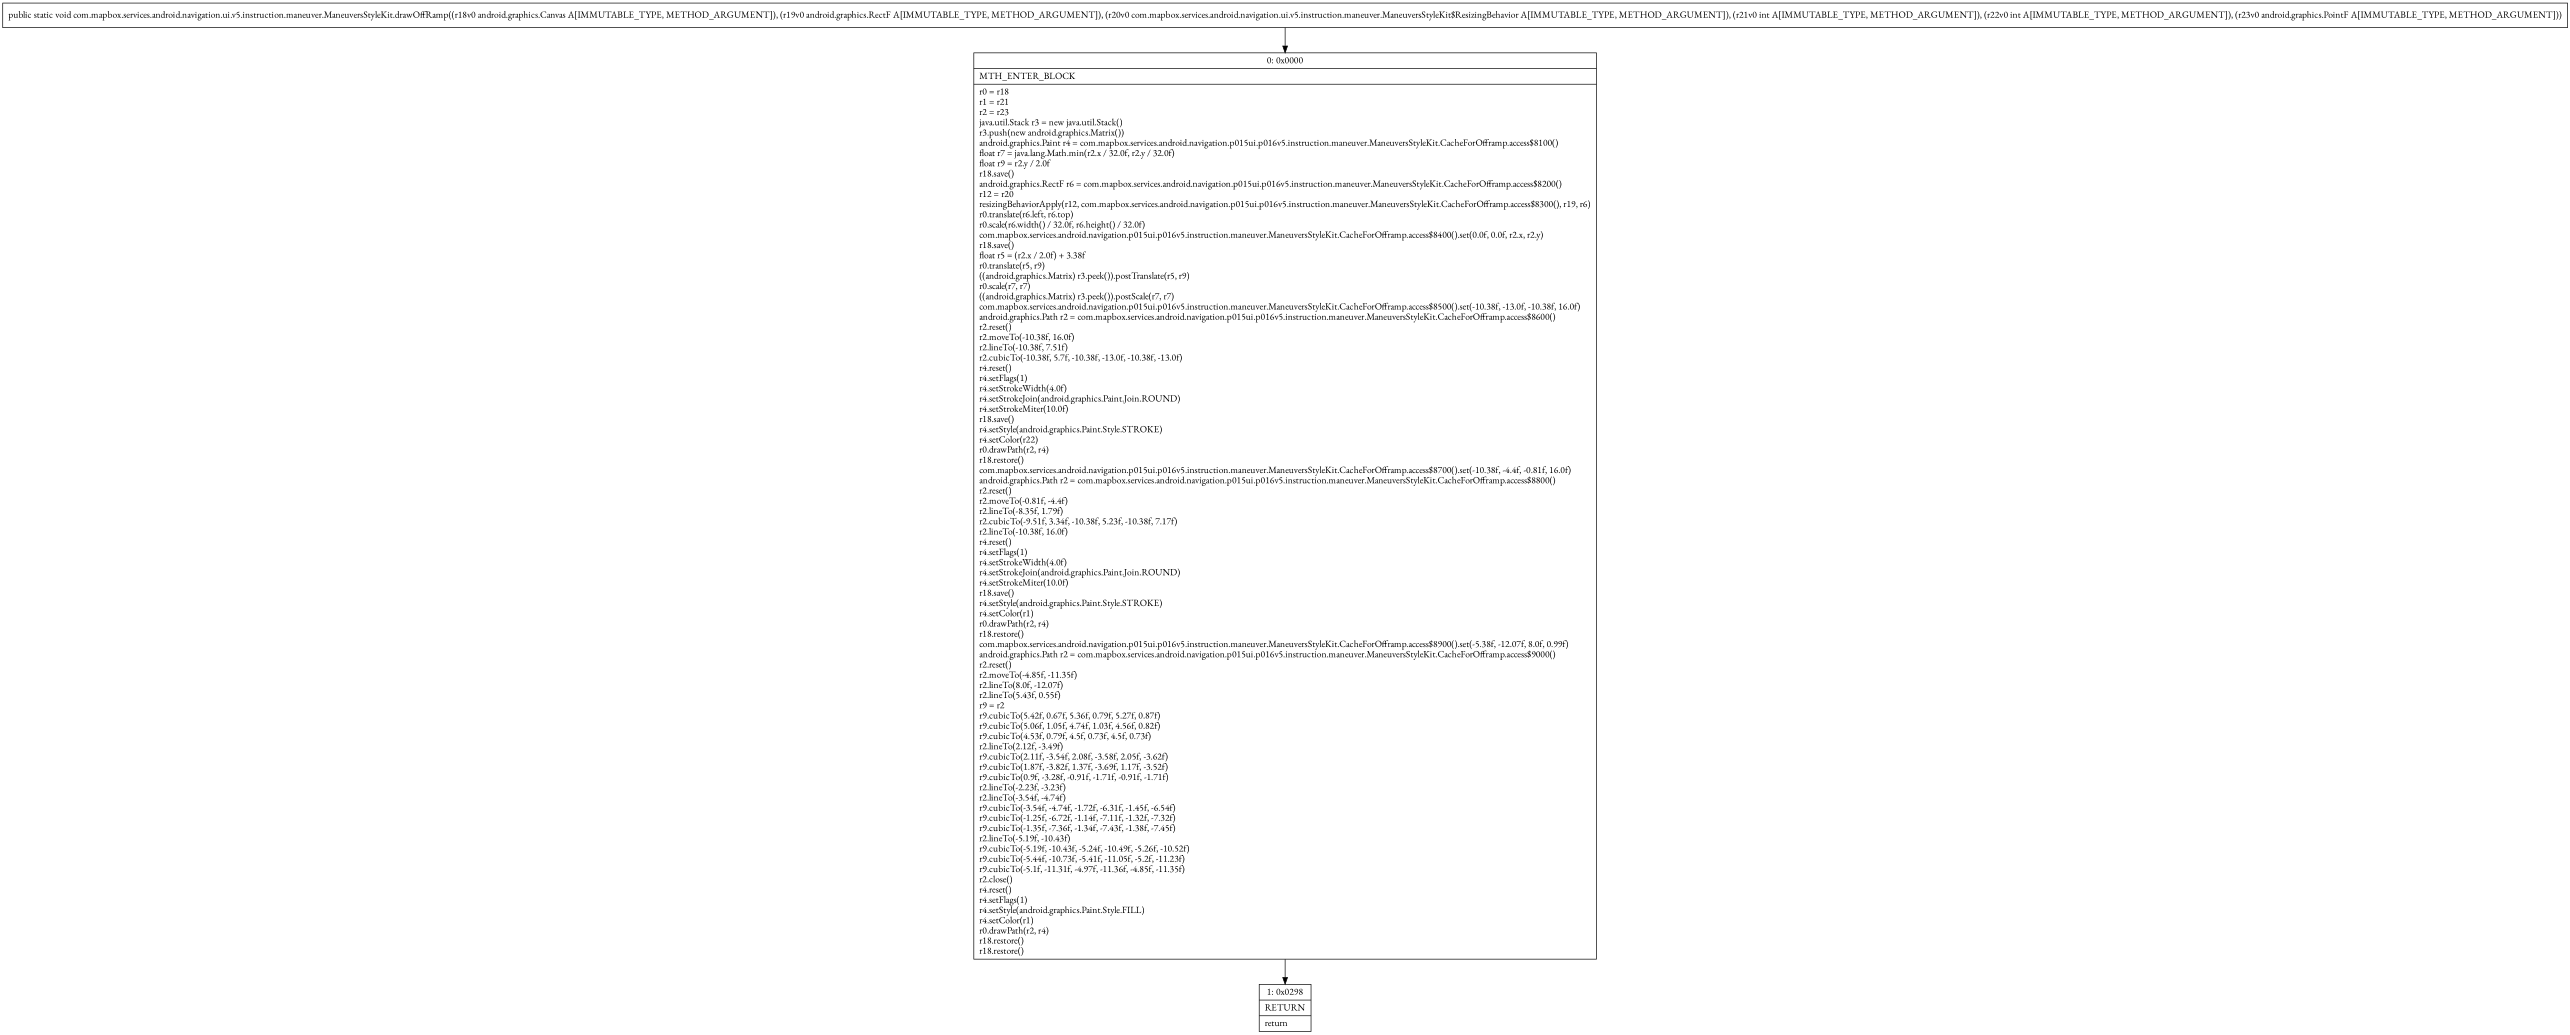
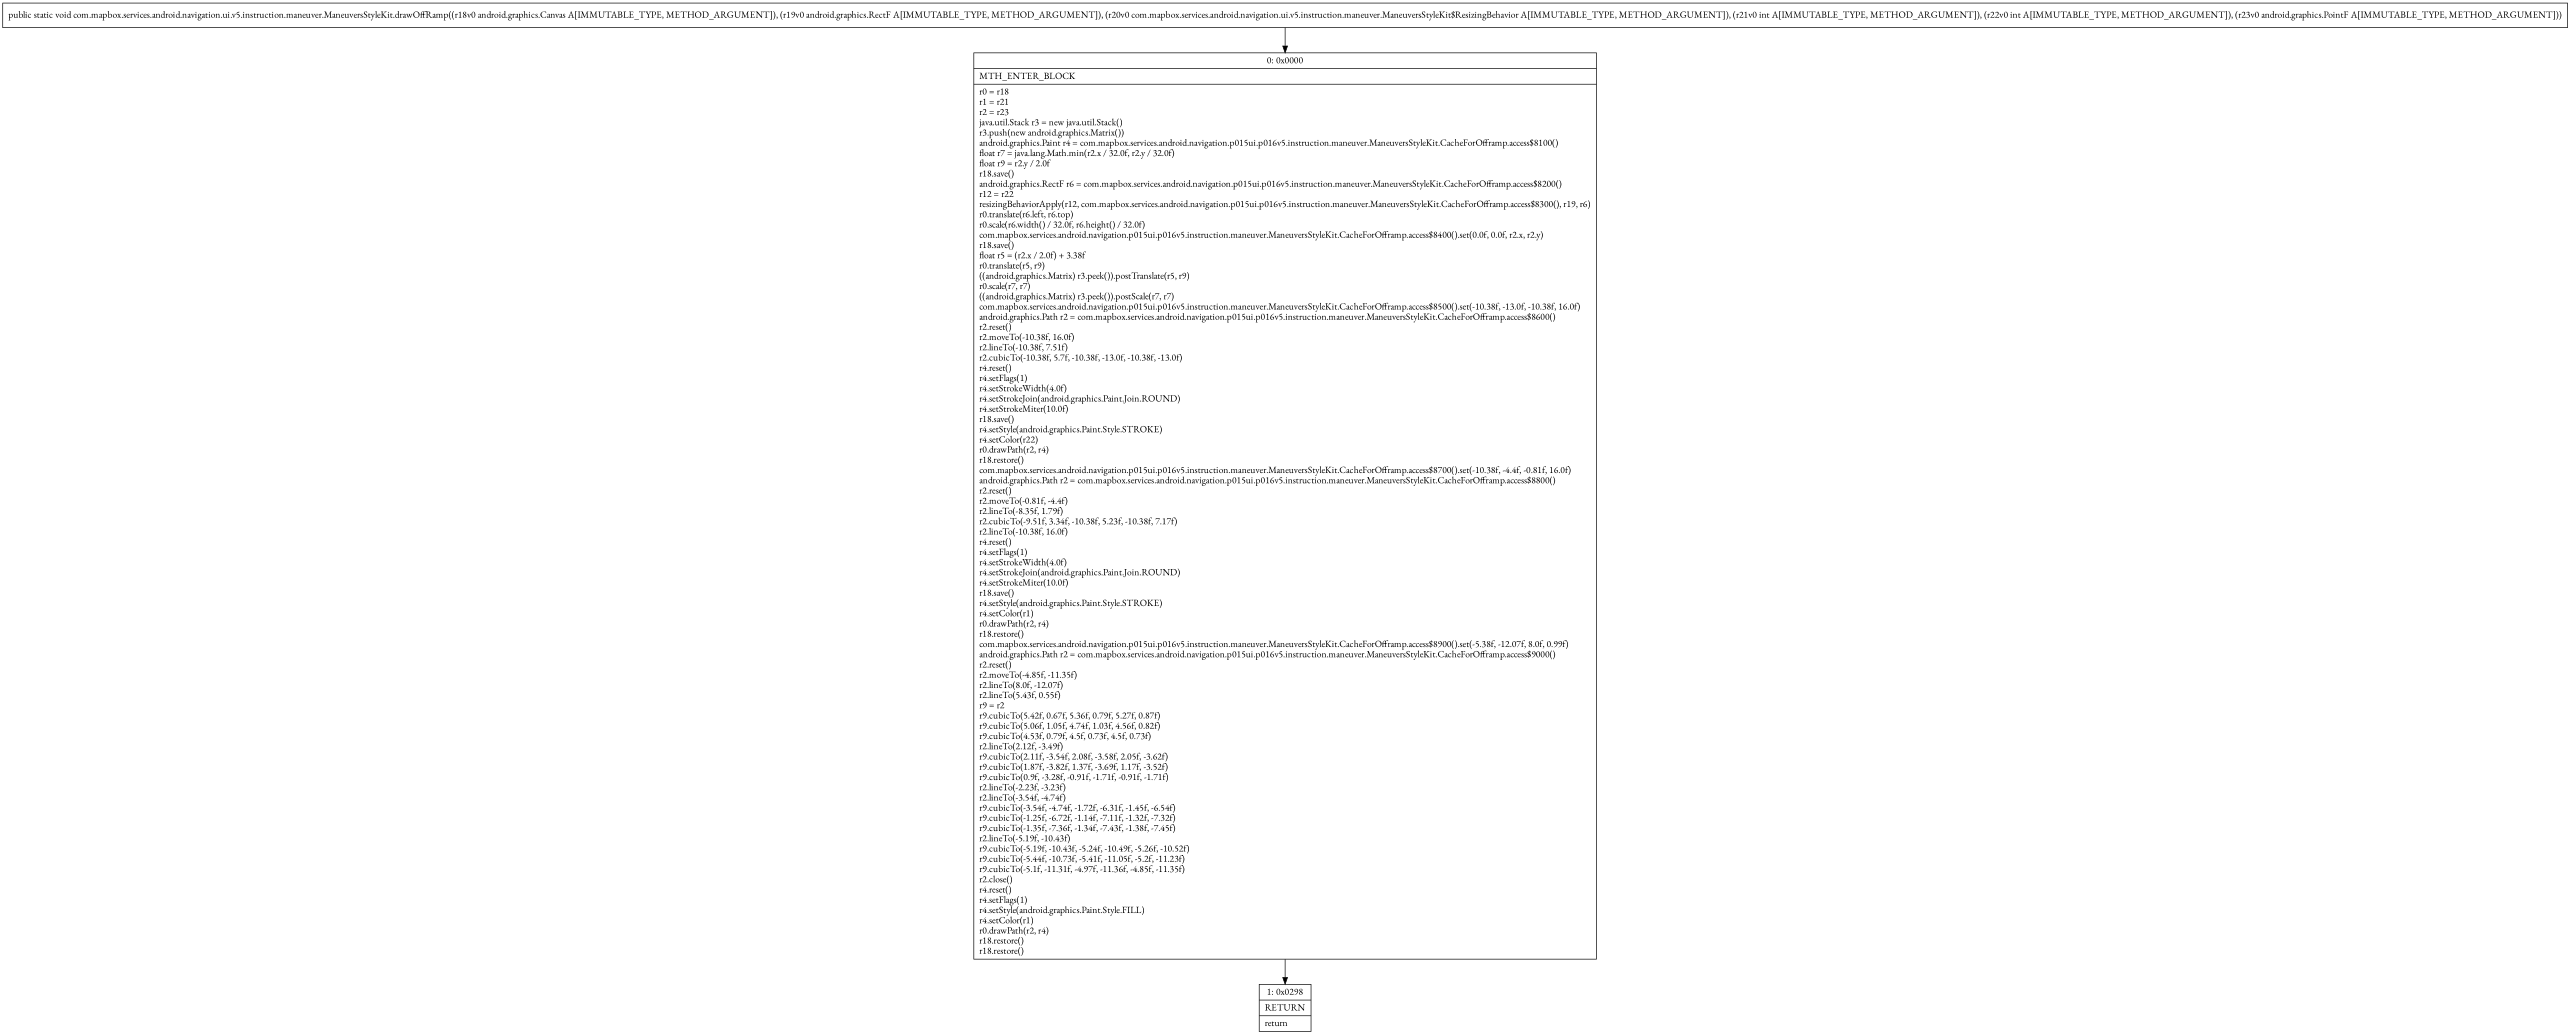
node "0: 0x0000": text "r12 = r20" -> "r12 = r22"
